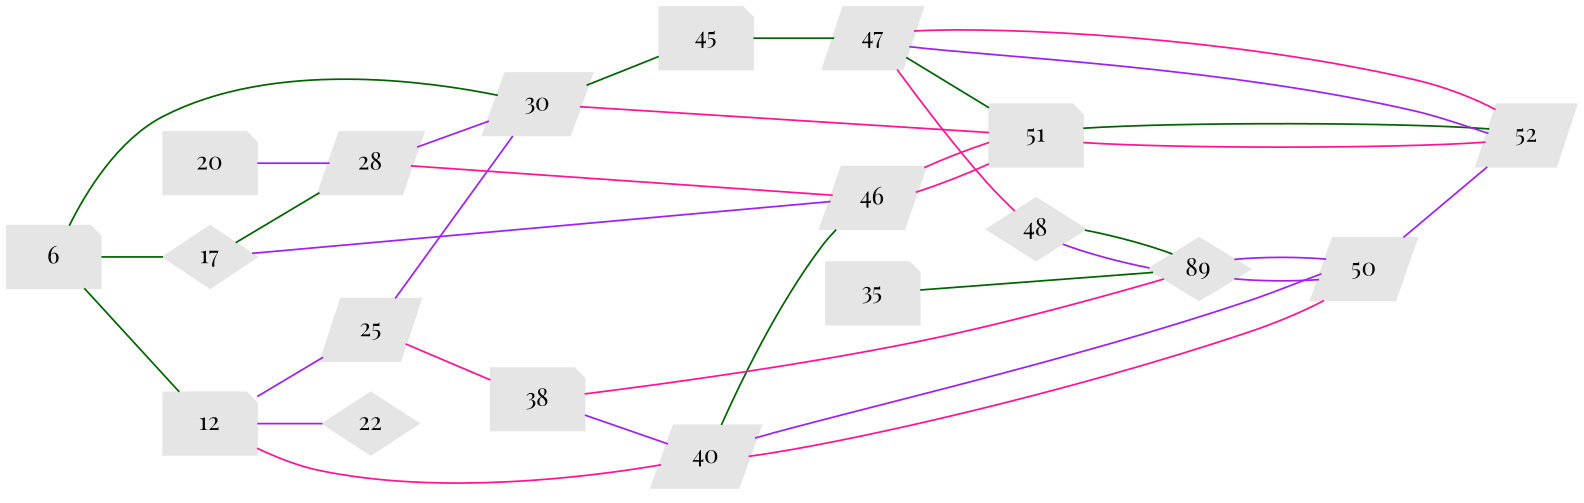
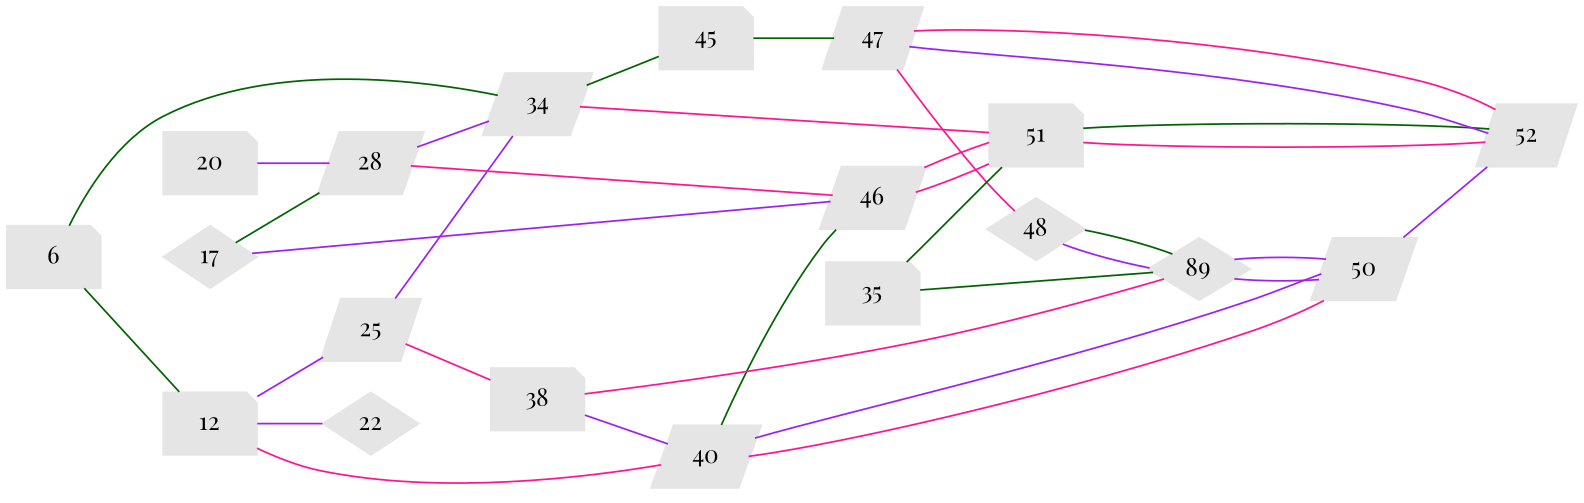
edge "47" -- "51": now "35" -- "51"
node "30": label "30" -> "34"
edge "6" -- "17": removed
